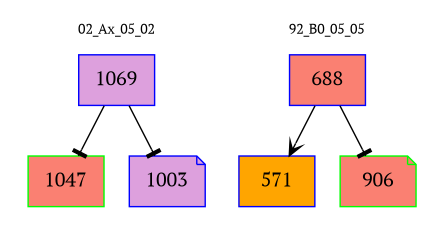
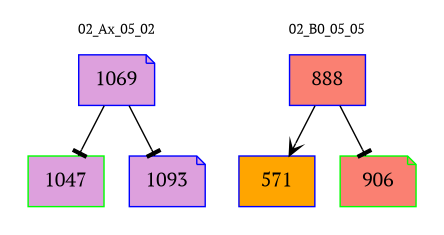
cluster "92_B0_05_05": label "92_B0_05_05" -> "02_B0_05_05"
node "1069": shape box -> note
node "688": label "688" -> "888"
node "1047": fillcolor salmon -> plum
node "1003": label "1003" -> "1093"
